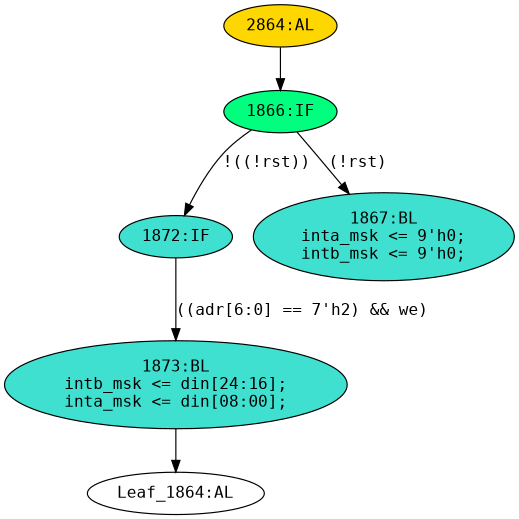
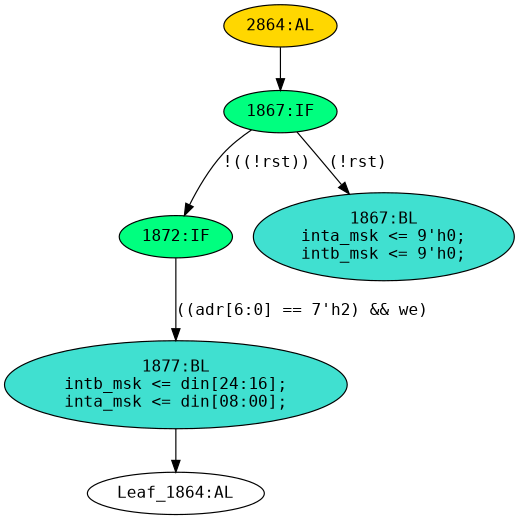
node "1866:IF": label "1866:IF" -> "1867:IF"
node "1872:IF": fillcolor turquoise -> springgreen
node "1873:BL intb_msk <= din[24:16]; inta_msk <= din[08:00];": label "1873:BL intb_msk <= din[24:16]; inta_msk <= din[08:00];" -> "1877:BL intb_msk <= din[24:16]; inta_msk <= din[08:00];"
